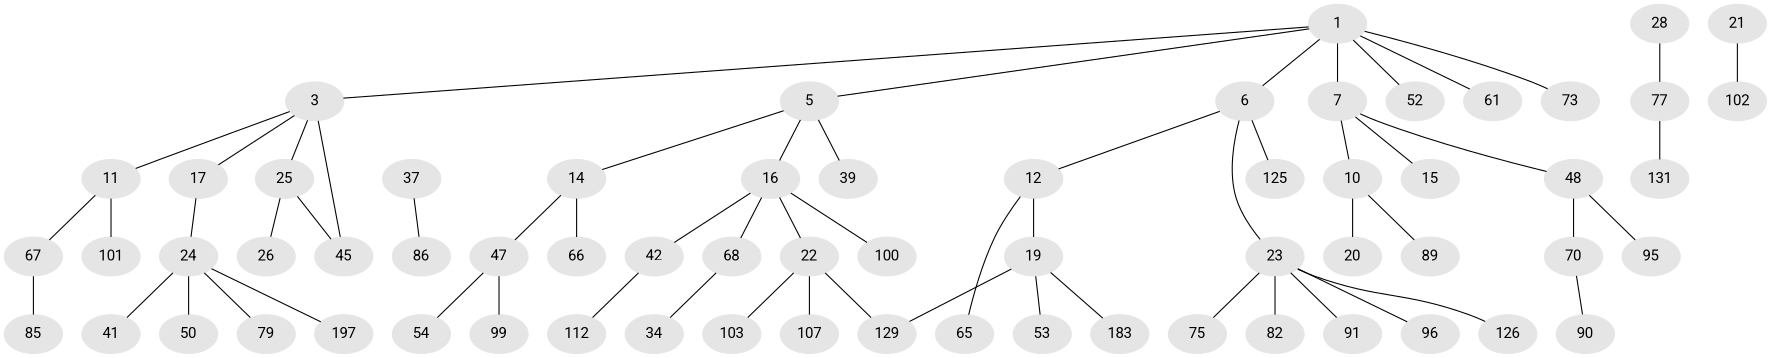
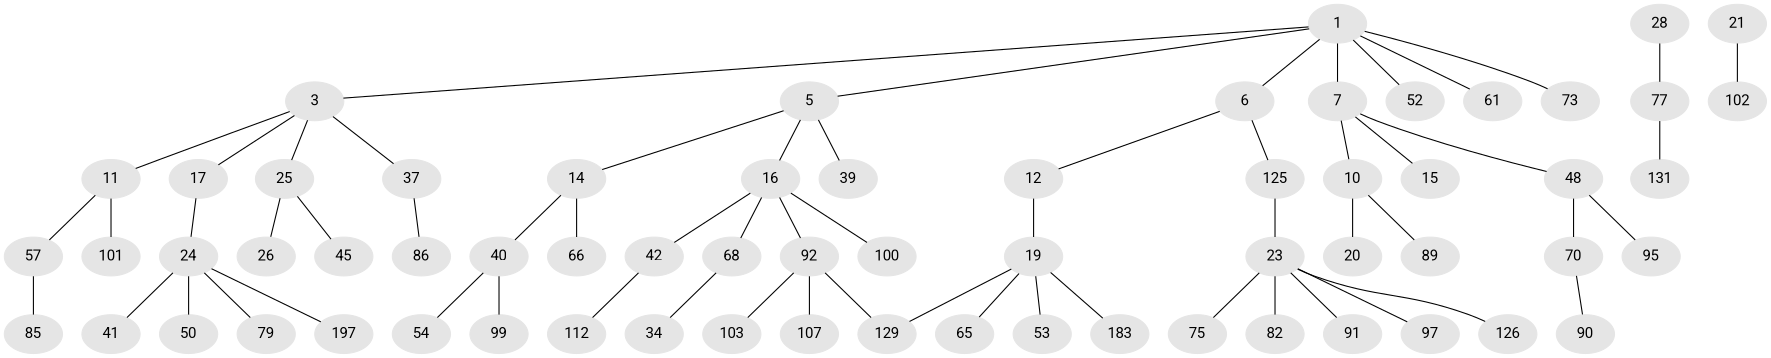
edge "3" -- "45": now "3" -- "37"
edge "6" -- "23": now "125" -- "23"
edge "12" -- "65": now "19" -- "65"
node "67": label "67" -> "57"
node "47": label "47" -> "40"
node "22": label "22" -> "92"
node "96": label "96" -> "97"
